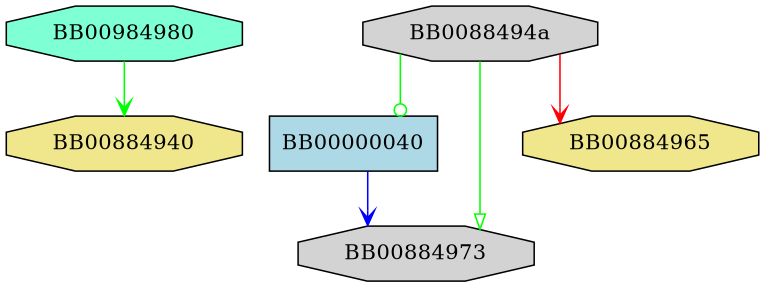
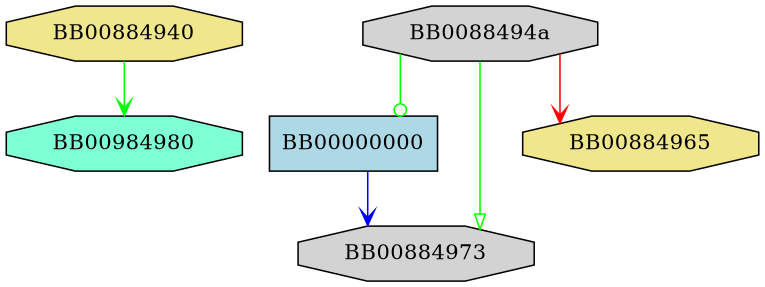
edge "BB00984980" -> "BB00884940": reversed
node "BB00000040": label "BB00000040" -> "BB00000000"
